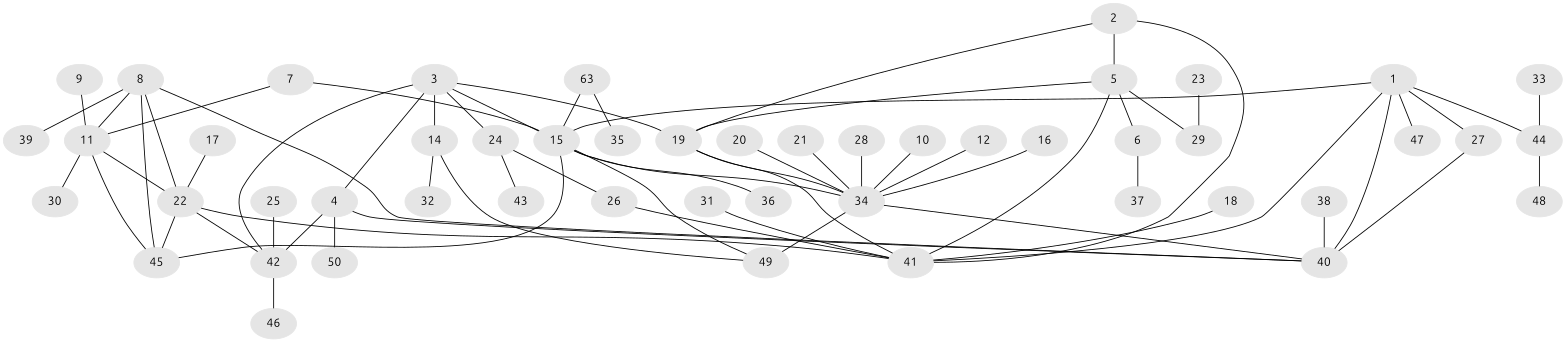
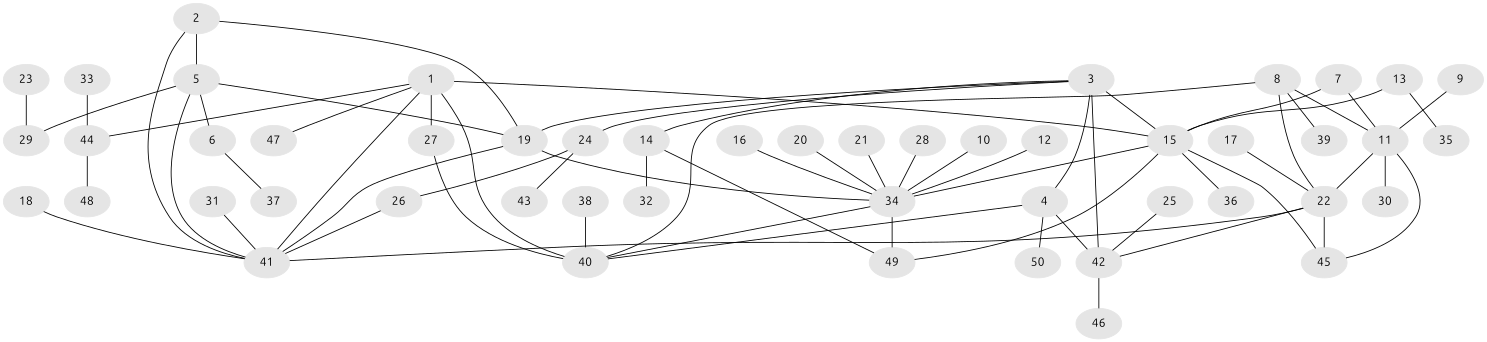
node "63": label "63" -> "13"
edge "8" -- "45": removed
